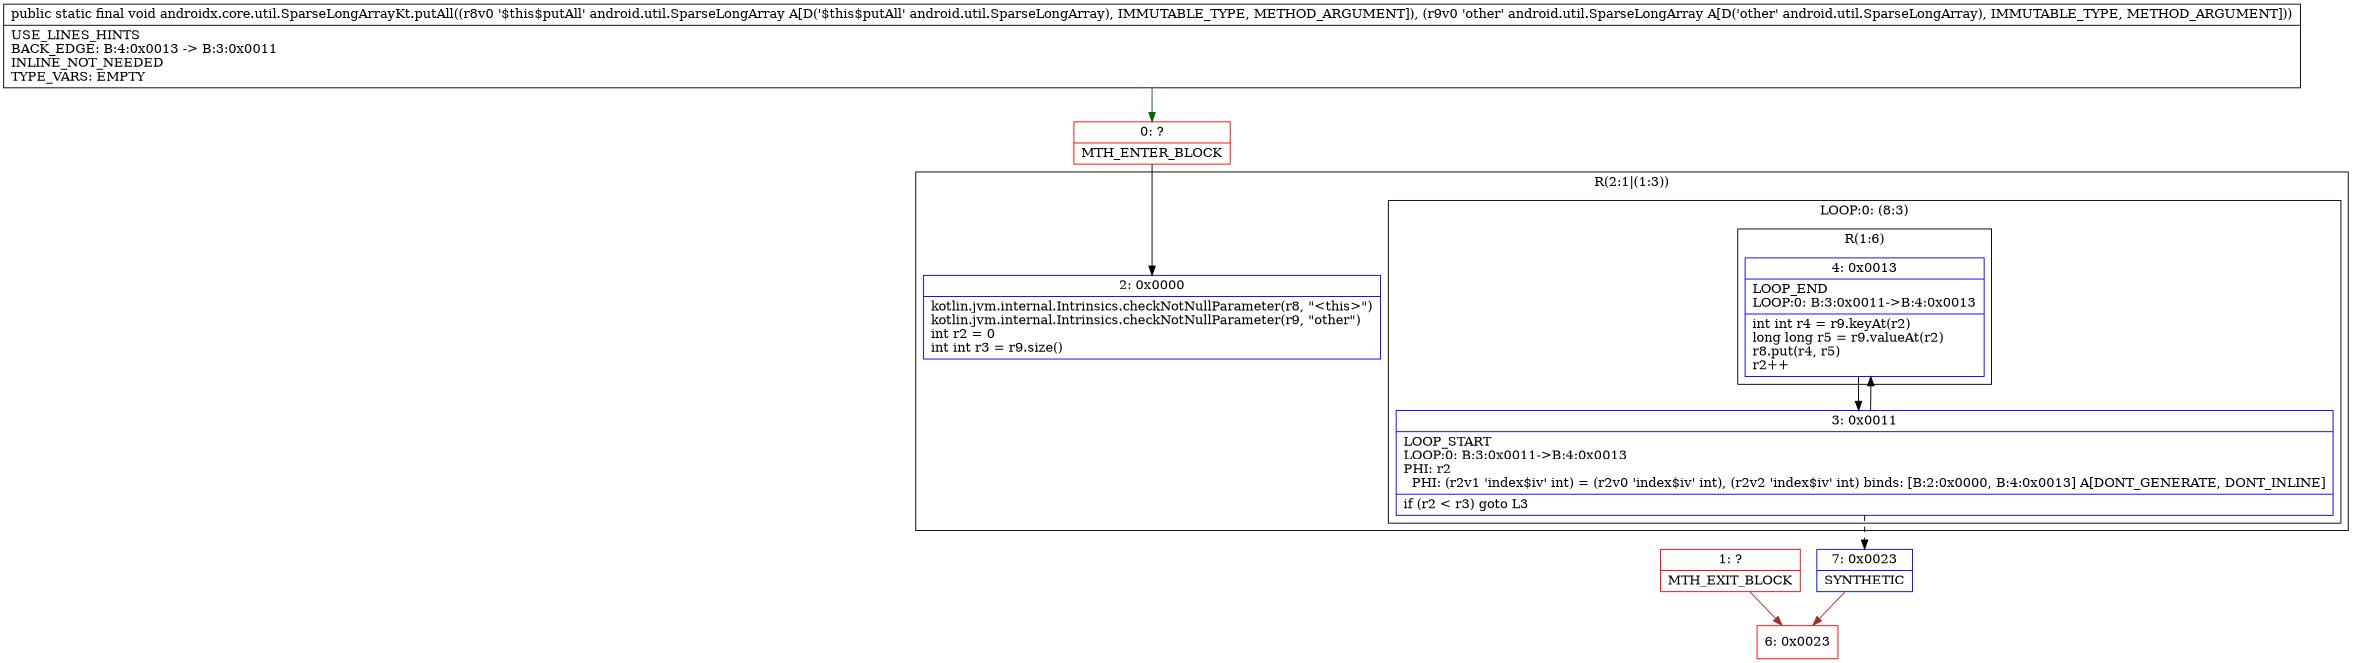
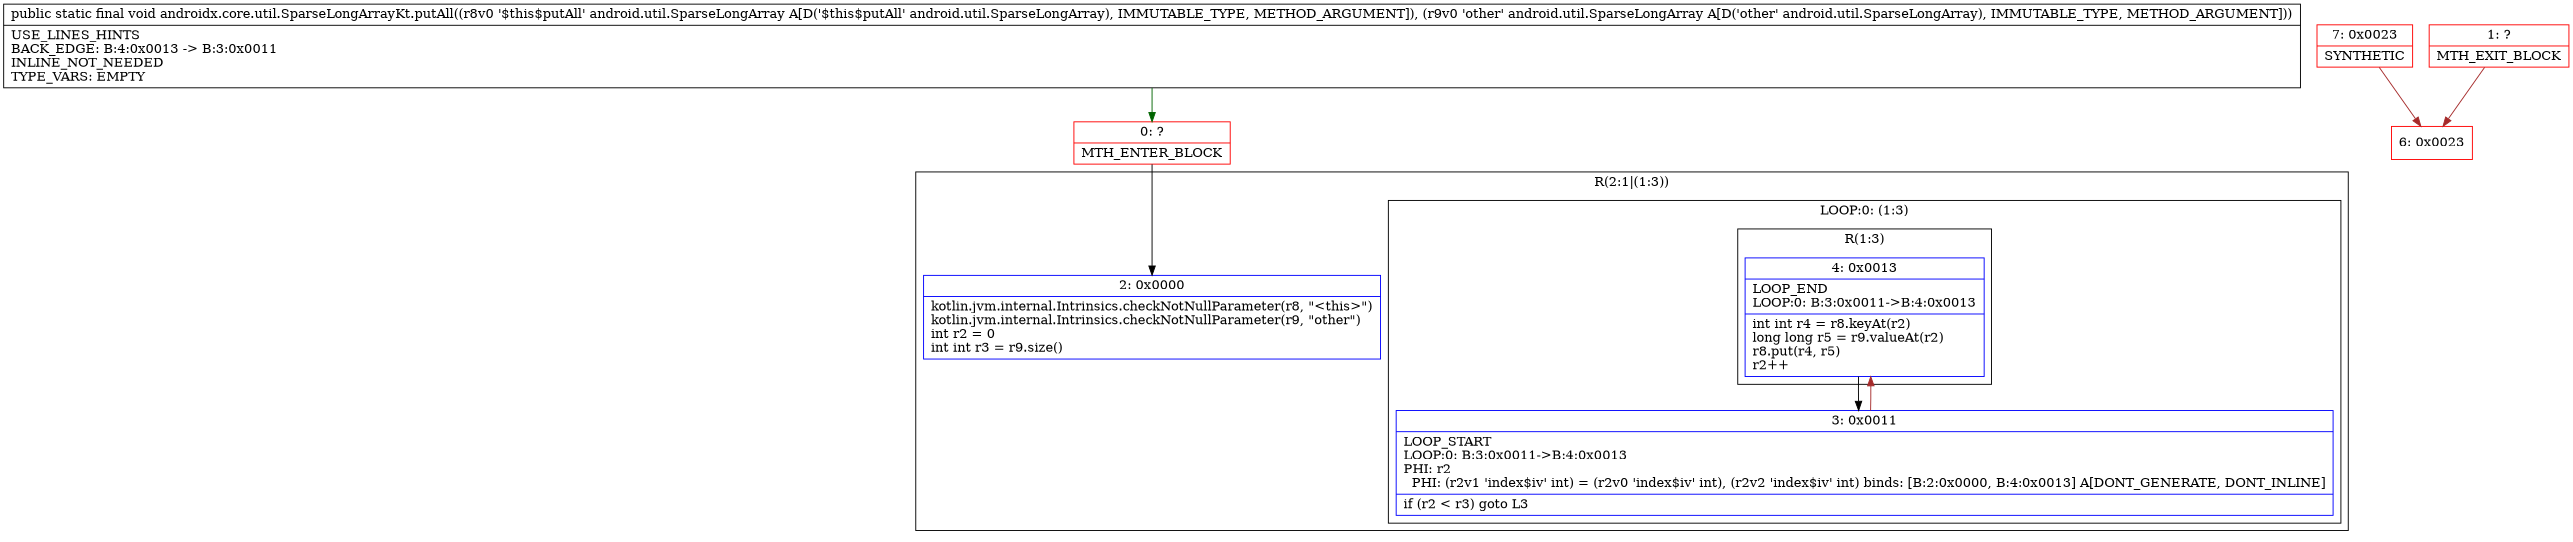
cluster "LOOP:0: (8:3)": label "LOOP:0: (8:3)" -> "LOOP:0: (1:3)"
cluster "R(1:6)": label "R(1:6)" -> "R(1:3)"
node "4: 0x0013": text "int int r4 = r9.keyAt(r2)" -> "int int r4 = r8.keyAt(r2)"
edge "3: 0x0011" -> "4: 0x0013": color black -> brown
edge "3: 0x0011" -> "7: 0x0023": removed
node "7: 0x0023": color blue -> red
